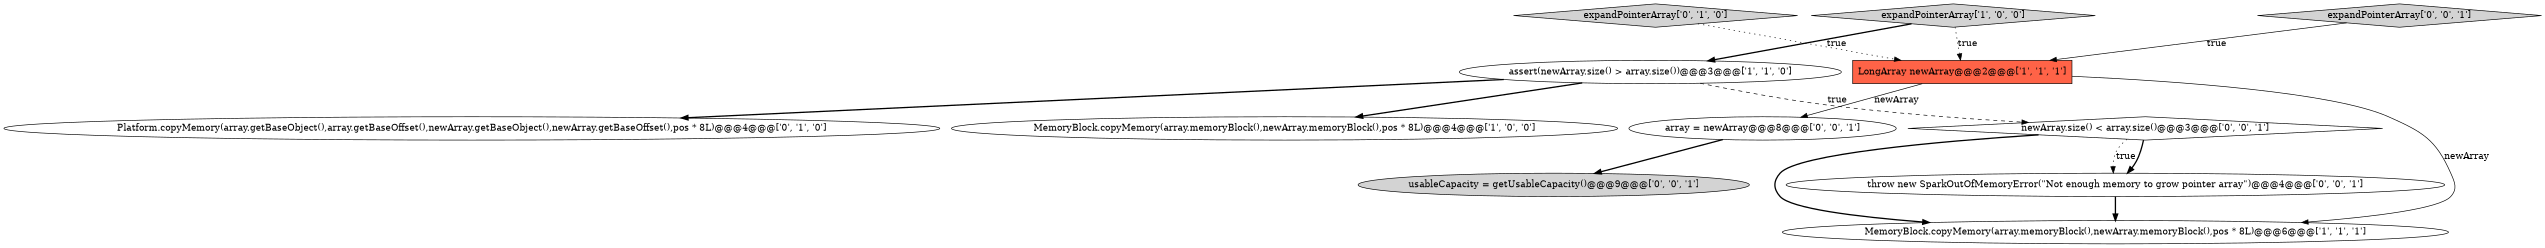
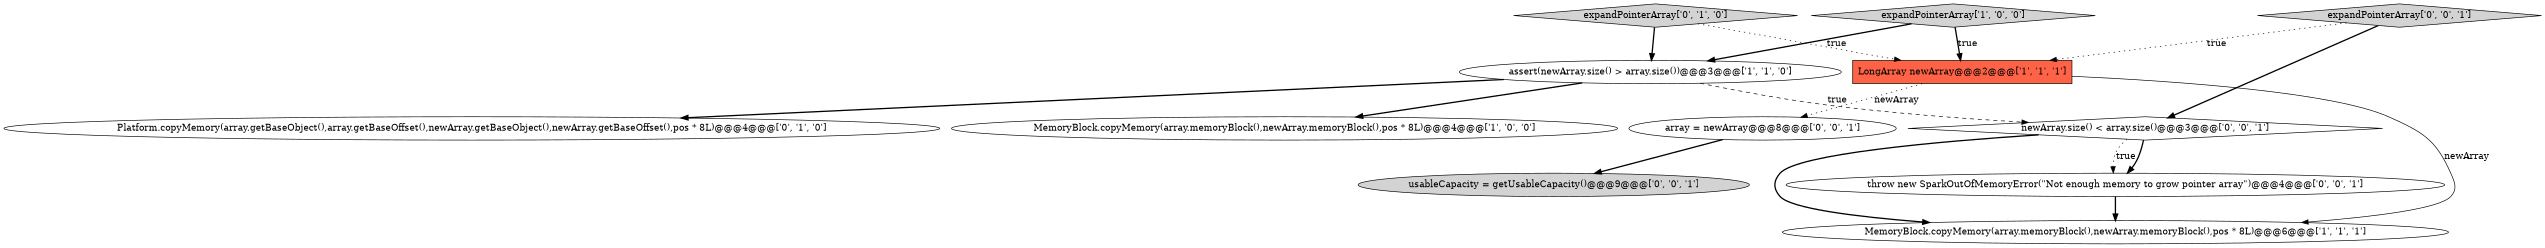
edge "expandPointerArray['1', '0', '0']" -> "LongArray newArray@@@2@@@['1', '1', '1']": style dotted -> bold
edge "expandPointerArray['0', '1', '0']" -> "assert(newArray.size() > array.size())@@@3@@@['1', '1', '0']": added
edge "expandPointerArray['0', '0', '1']" -> "LongArray newArray@@@2@@@['1', '1', '1']": style solid -> dotted
edge "expandPointerArray['0', '0', '1']" -> "newArray.size() < array.size()@@@3@@@['0', '0', '1']": added
edge "LongArray newArray@@@2@@@['1', '1', '1']" -> "array = newArray@@@8@@@['0', '0', '1']": style solid -> dotted
